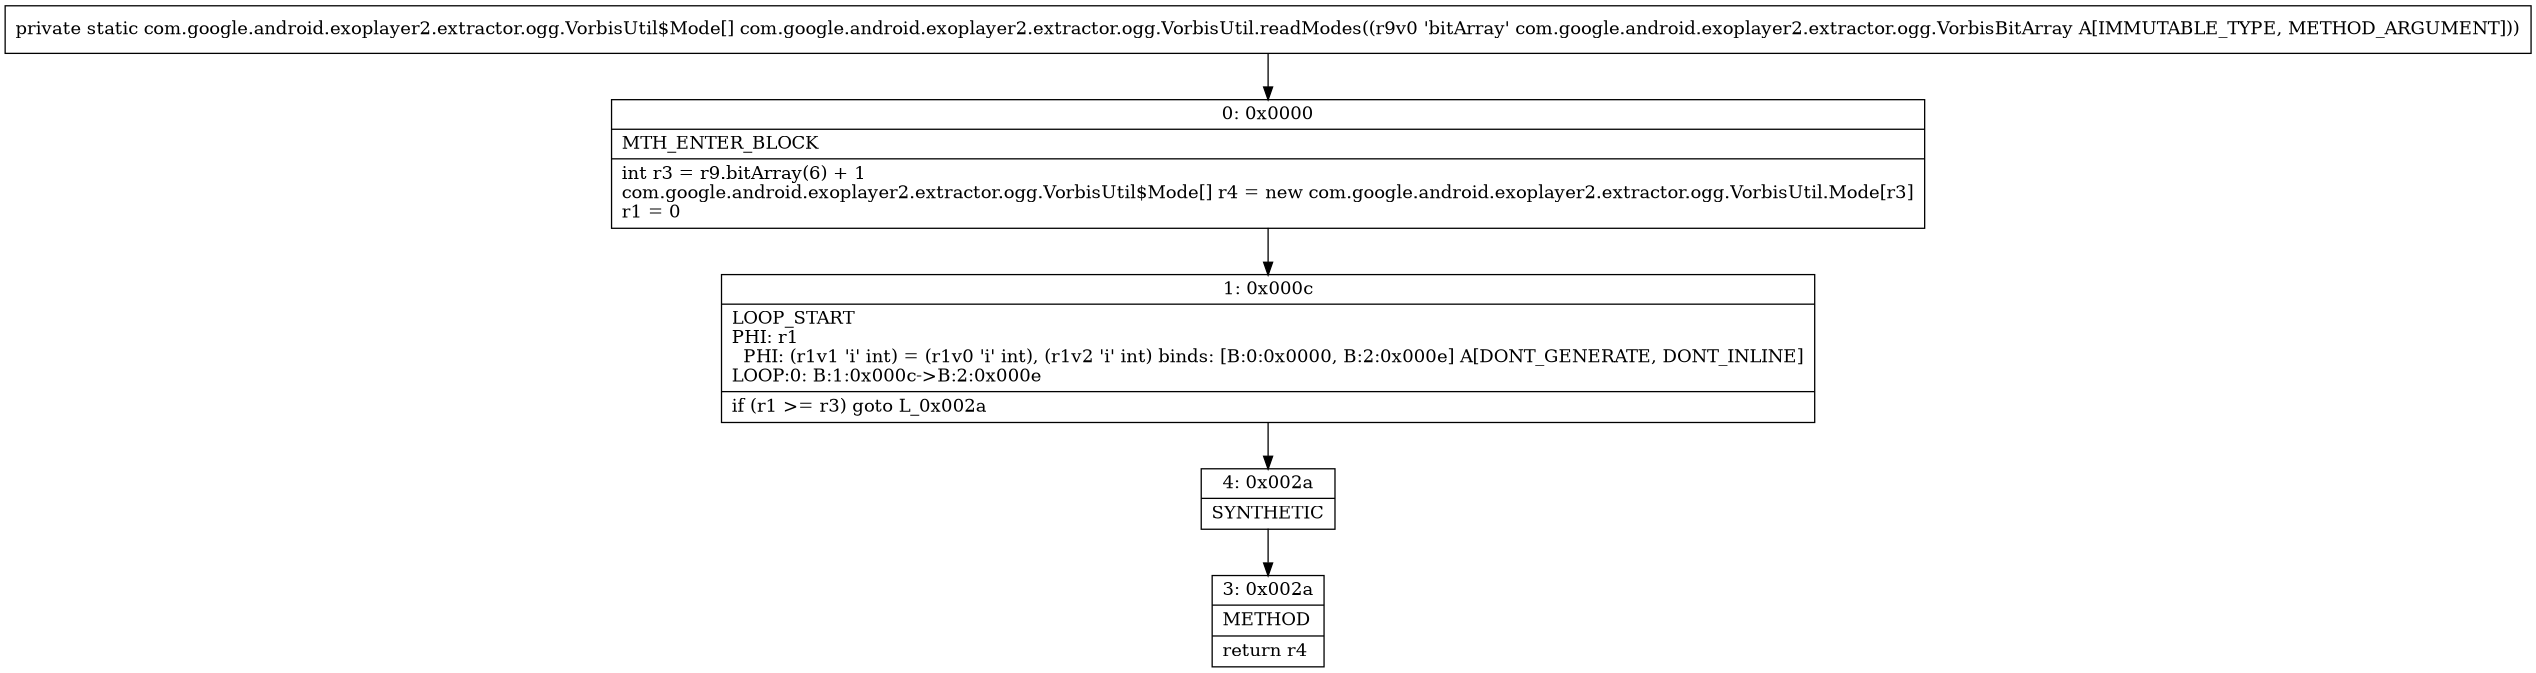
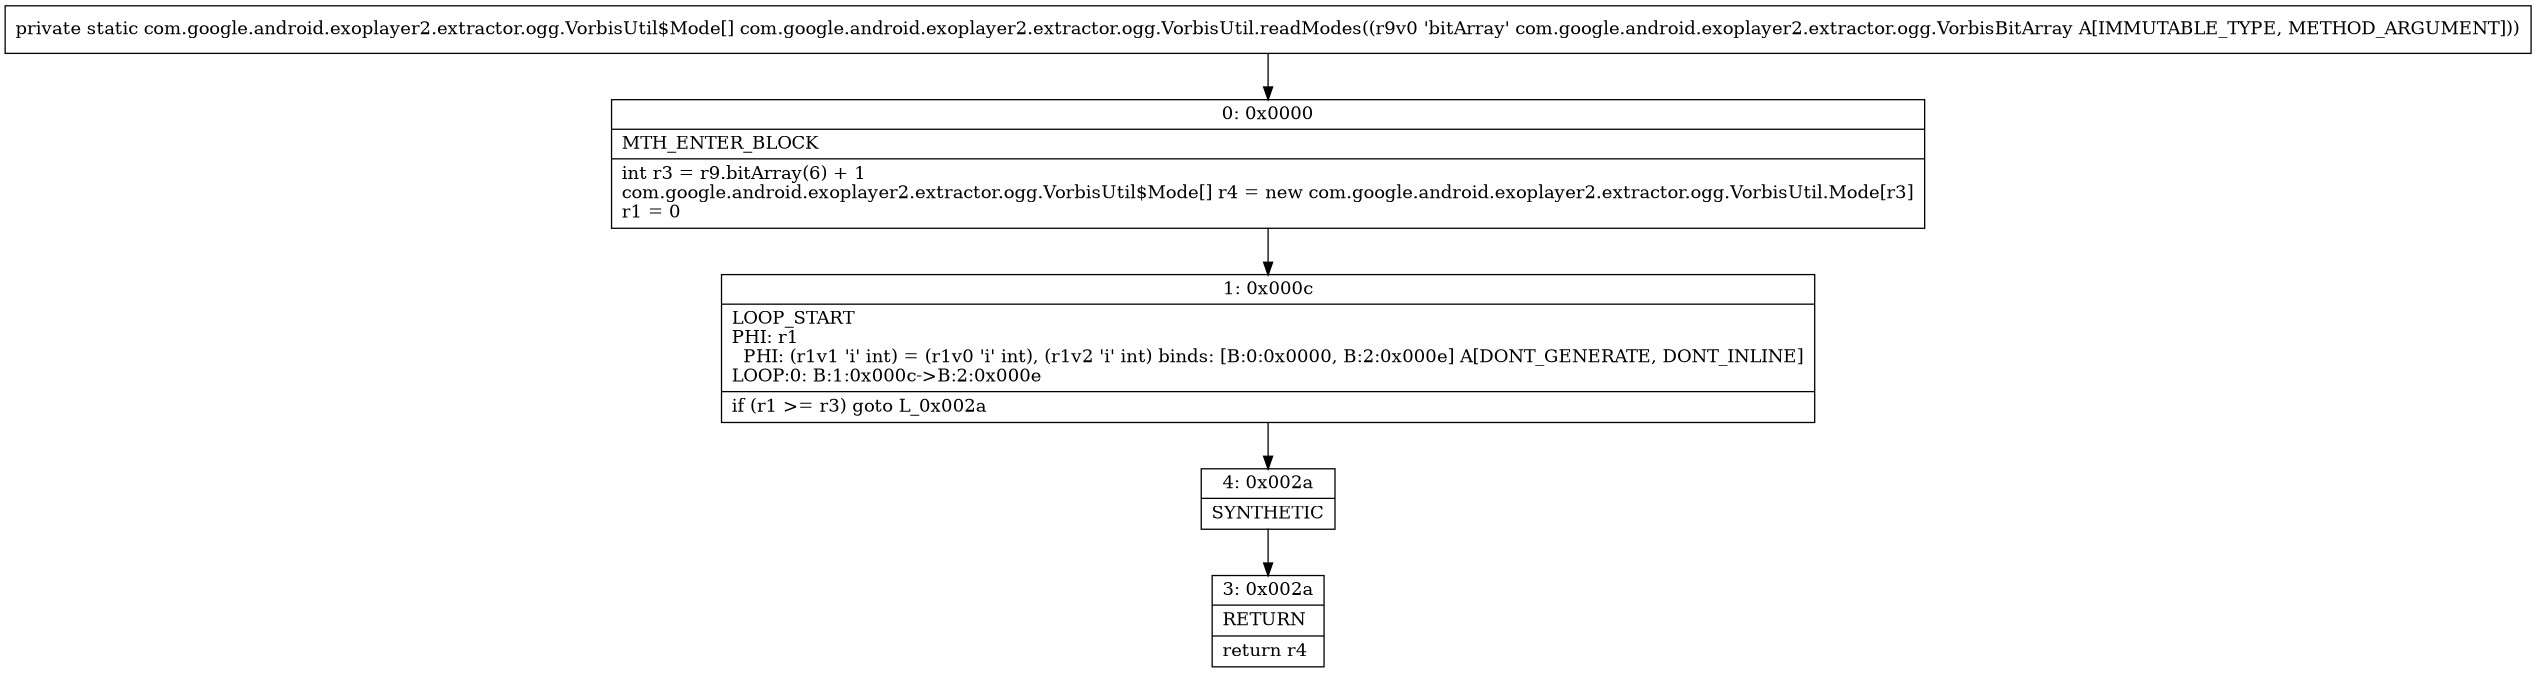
node "3: 0x002a": text "METHOD" -> "RETURN"
